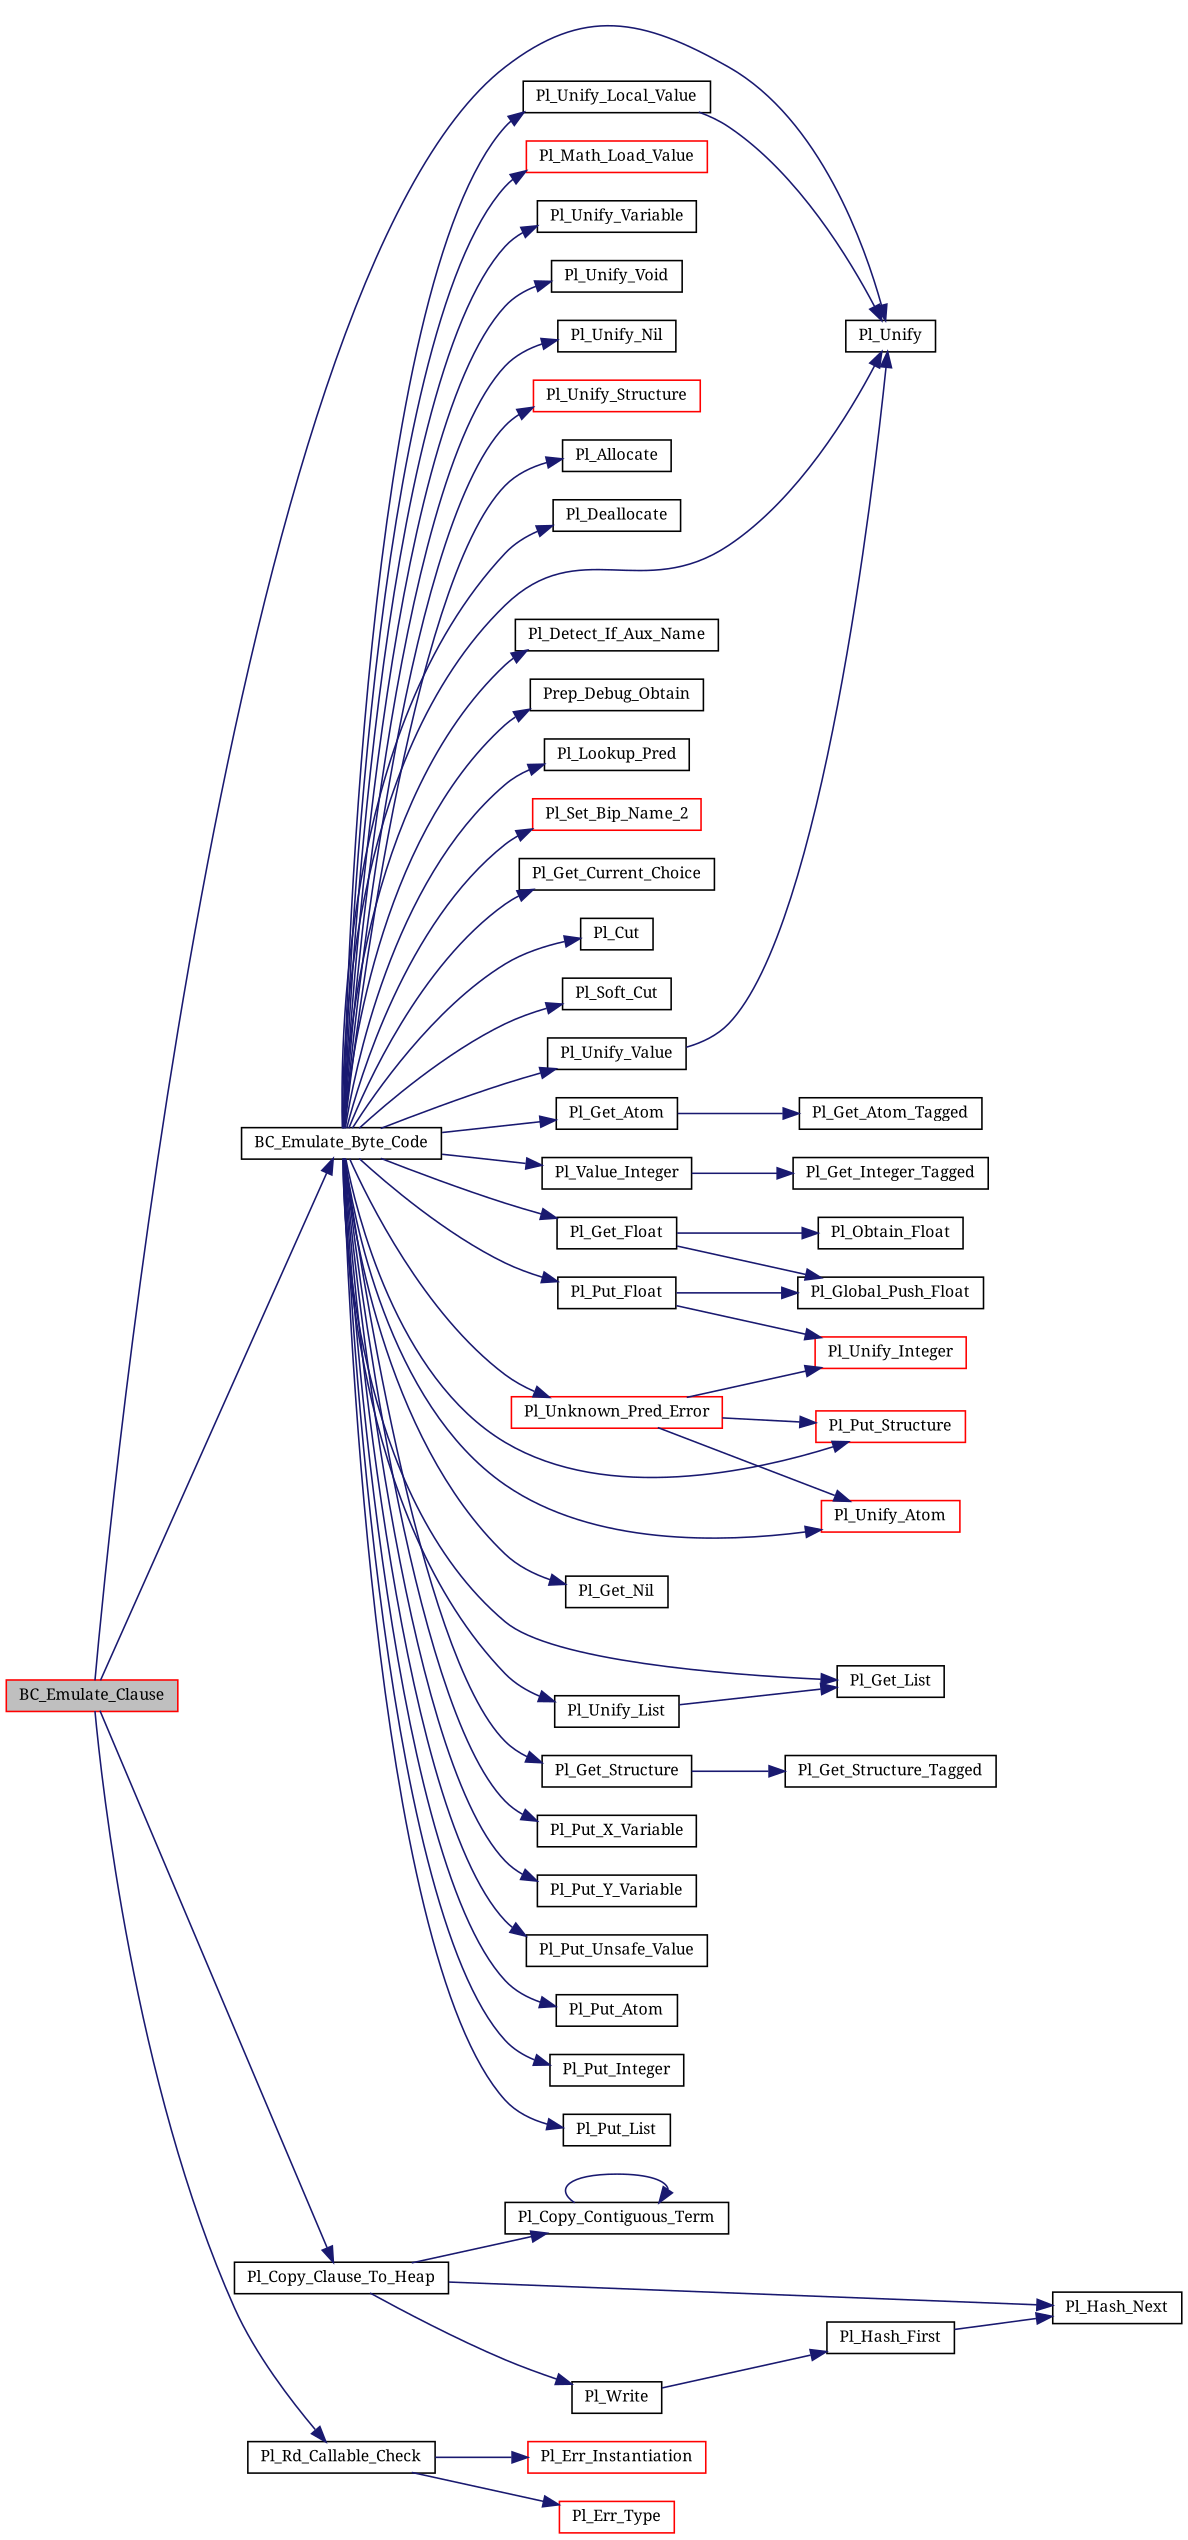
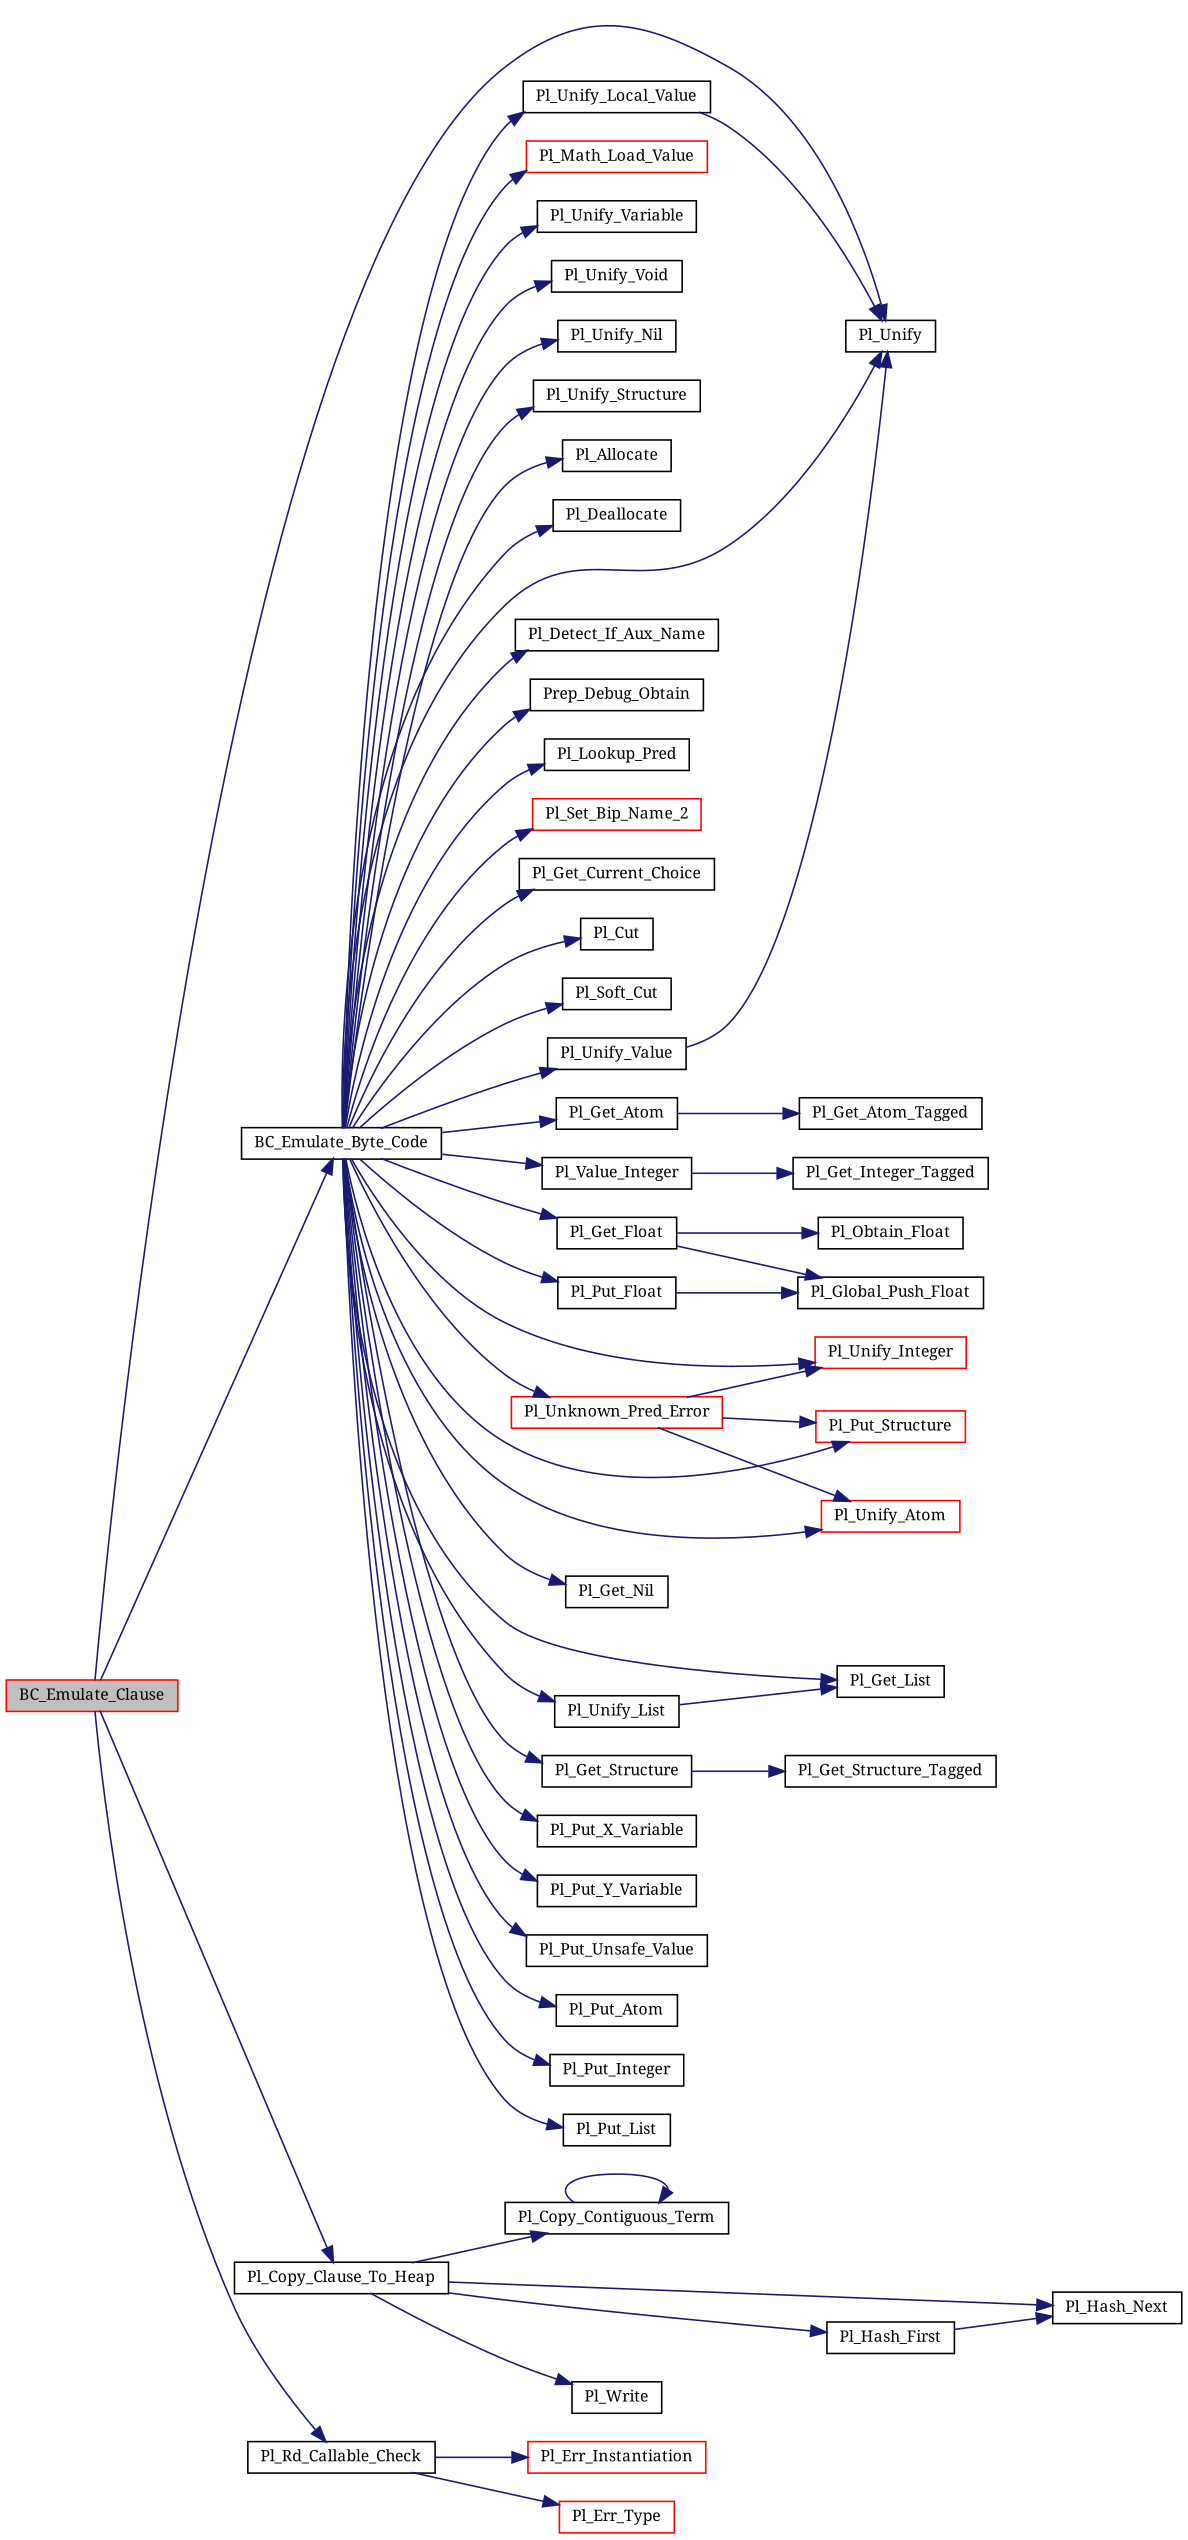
node "Pl_Unify_Structure": color red -> black
edge "Pl_Put_Float" -> "Pl_Unify_Integer": now "BC_Emulate_Byte_Code" -> "Pl_Unify_Integer"
edge "Pl_Write" -> "Pl_Hash_First": now "Pl_Copy_Clause_To_Heap" -> "Pl_Hash_First"
